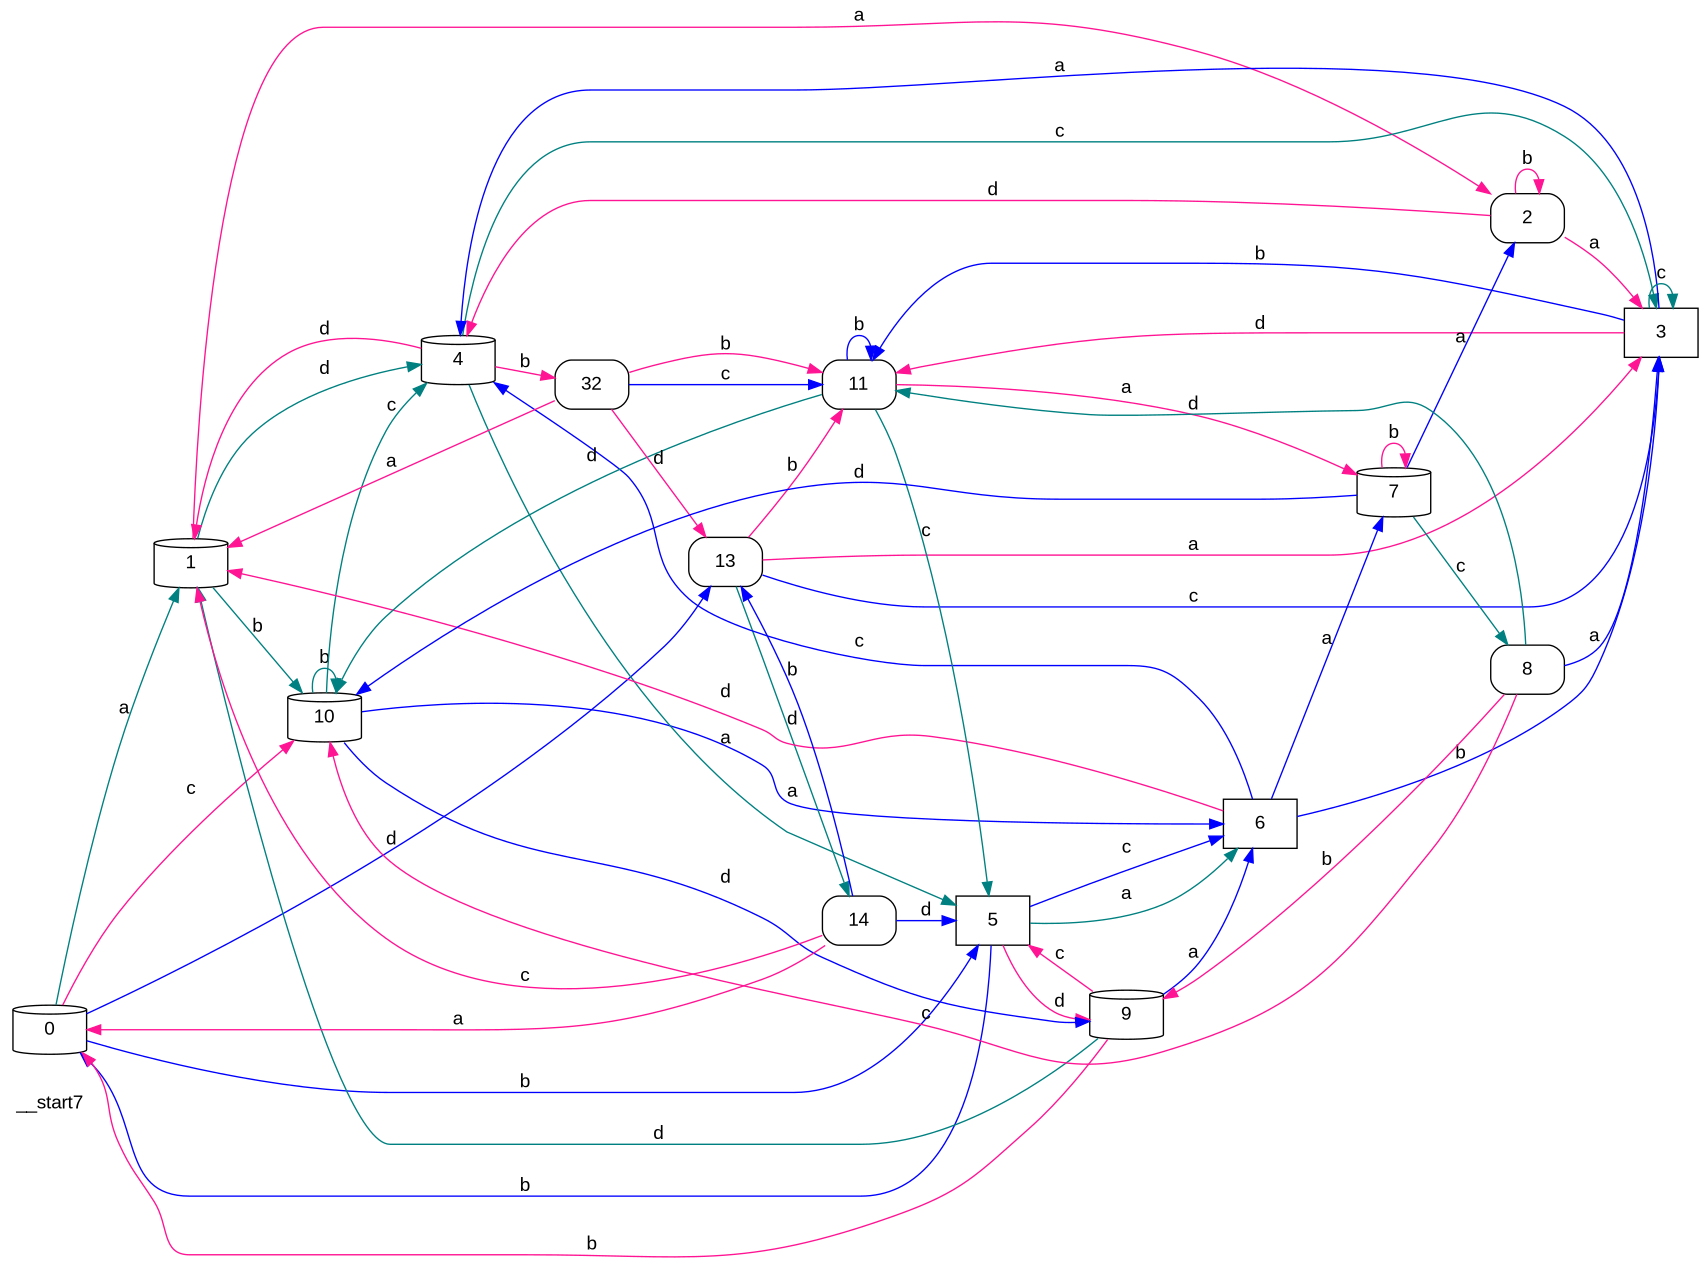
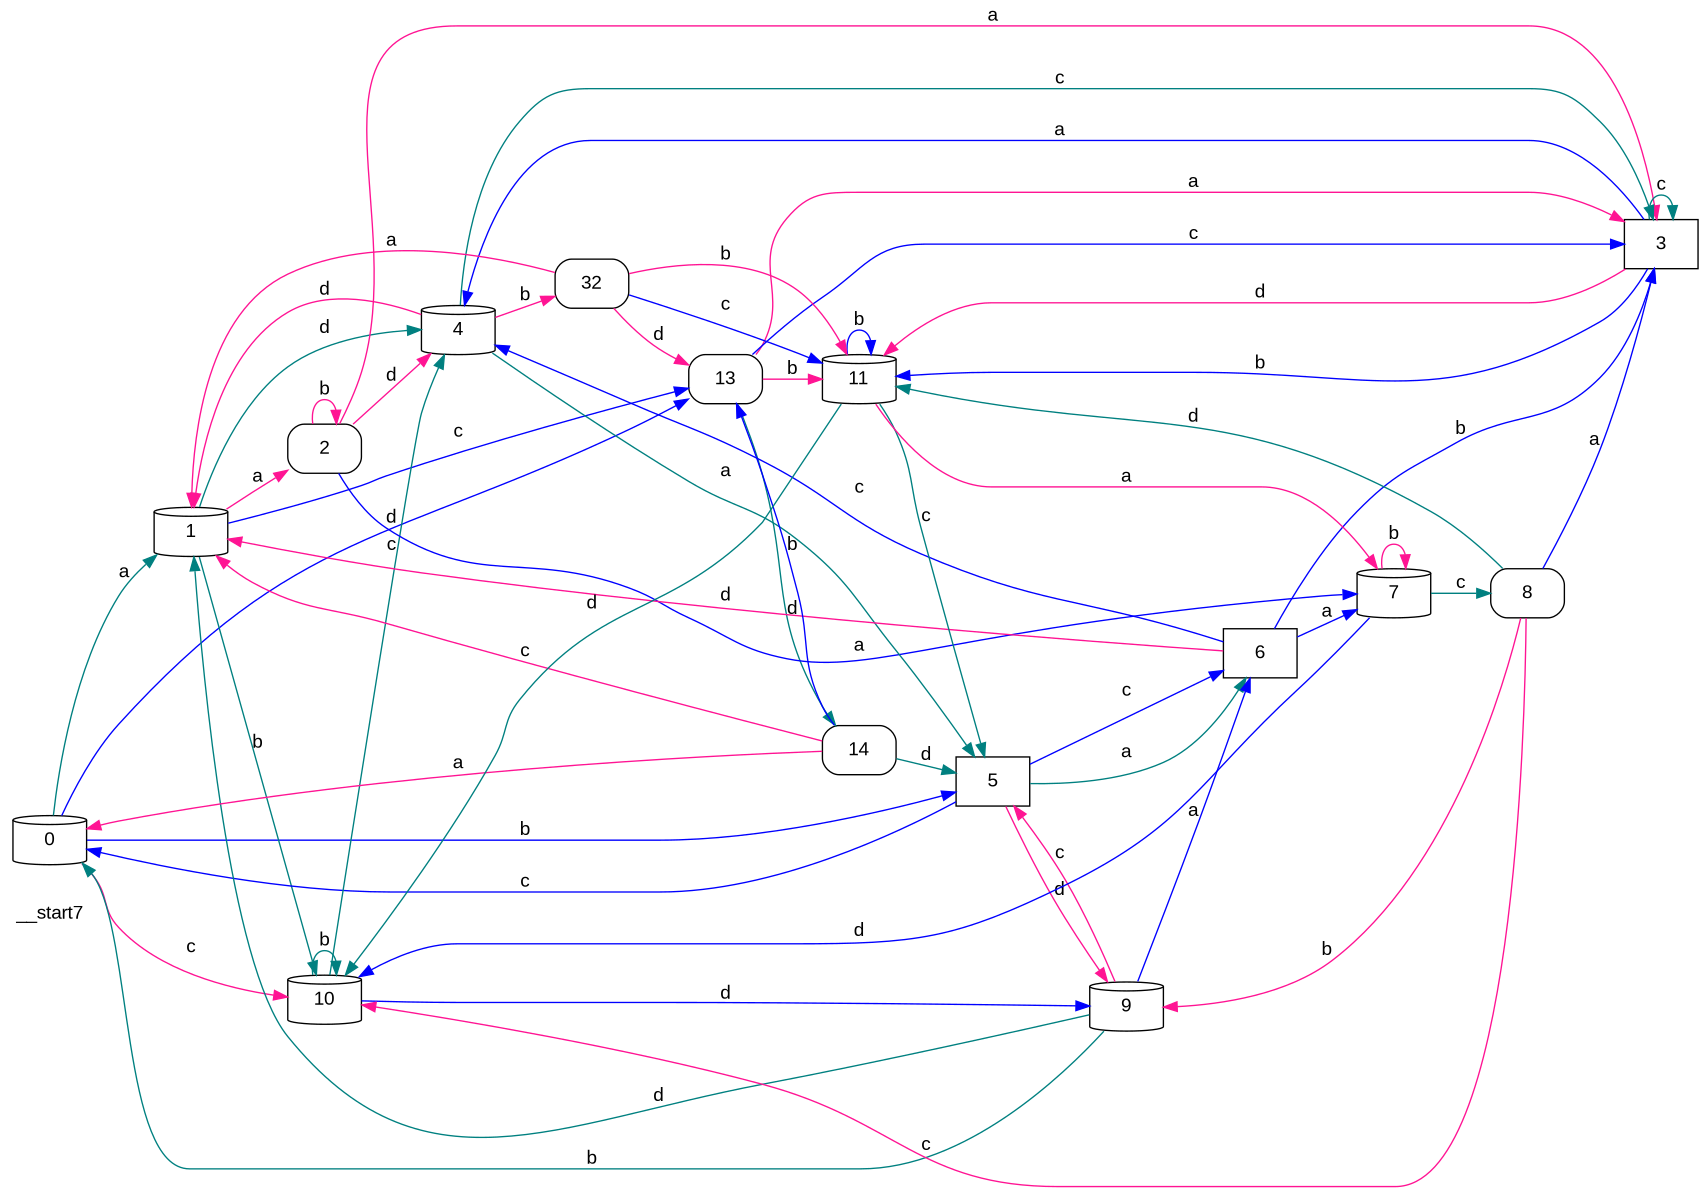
edge "7" -> "2": reversed
node "11": shape box -> cylinder
edge "1" -> "13": added, label "c"
edge "10" -> "6": removed, label "a"
edge "14" -> "5": color blue -> teal
edge "5" -> "0": label "b" -> "c"
edge "9" -> "0": color deeppink -> teal
